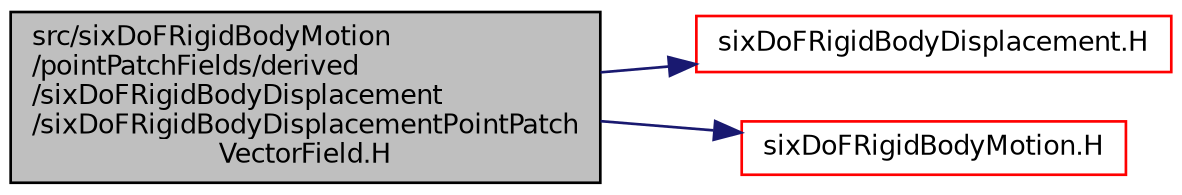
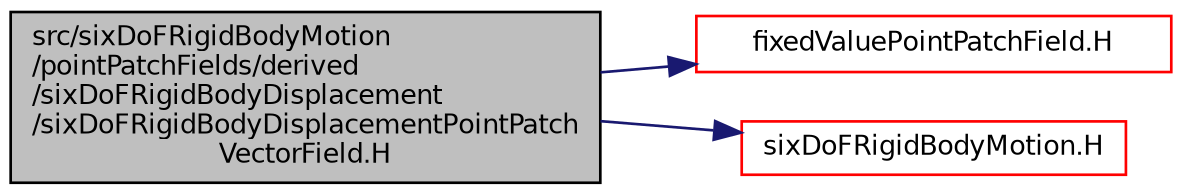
node "sixDoFRigidBodyDisplacement.H": label "sixDoFRigidBodyDisplacement.H" -> "fixedValuePointPatchField.H"
